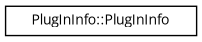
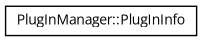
node "PlugInInfo::PlugInInfo": label "PlugInInfo::PlugInInfo" -> "PlugInManager::PlugInInfo"
